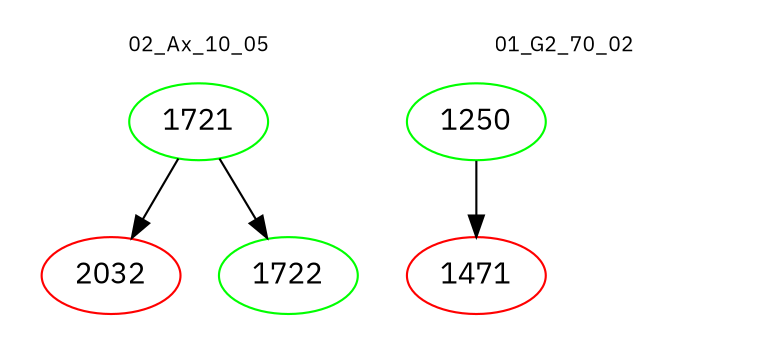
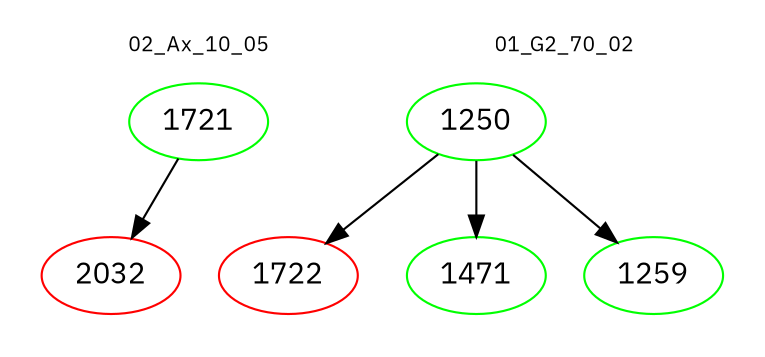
edge "1721" -> "1722": now "1250" -> "1722"
node "1722": color green -> red
node "1471": color red -> green
node "1259": added
